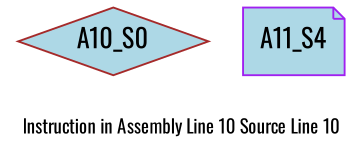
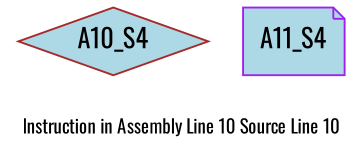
node "A10_S0": label "A10_S0" -> "A10_S4"
